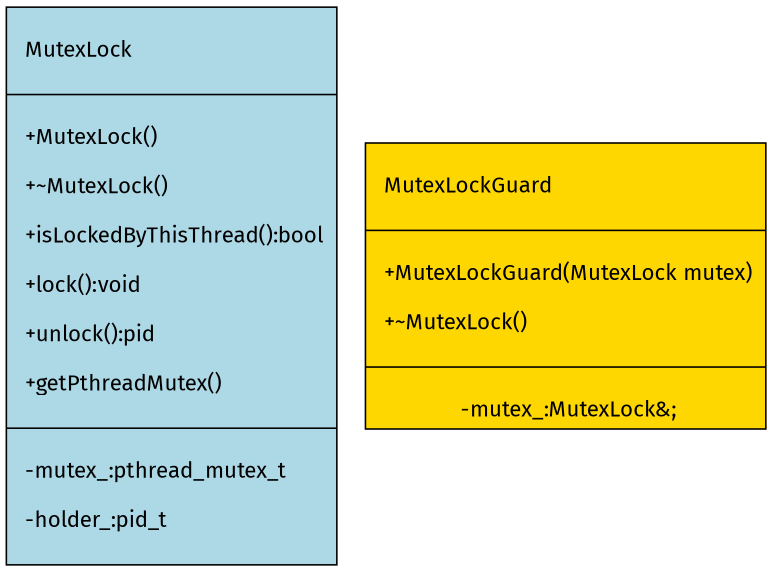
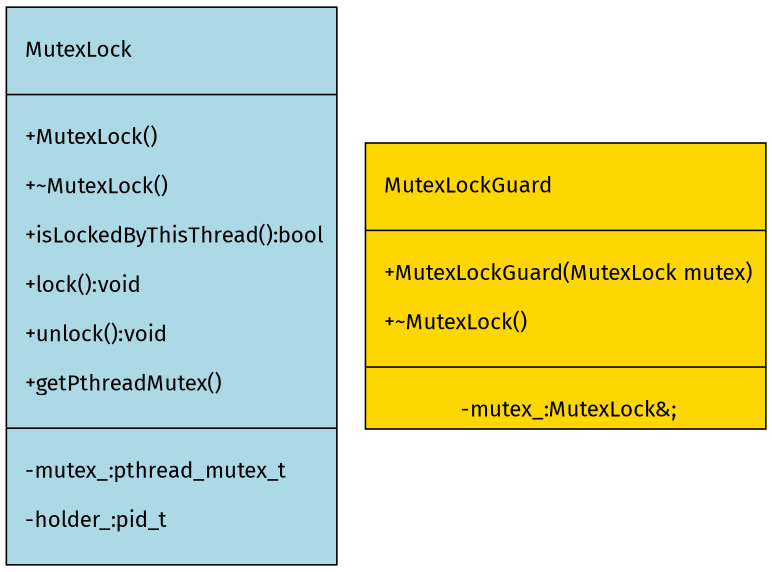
node "MutexLock": text "+unlock():pid" -> "+unlock():void"
